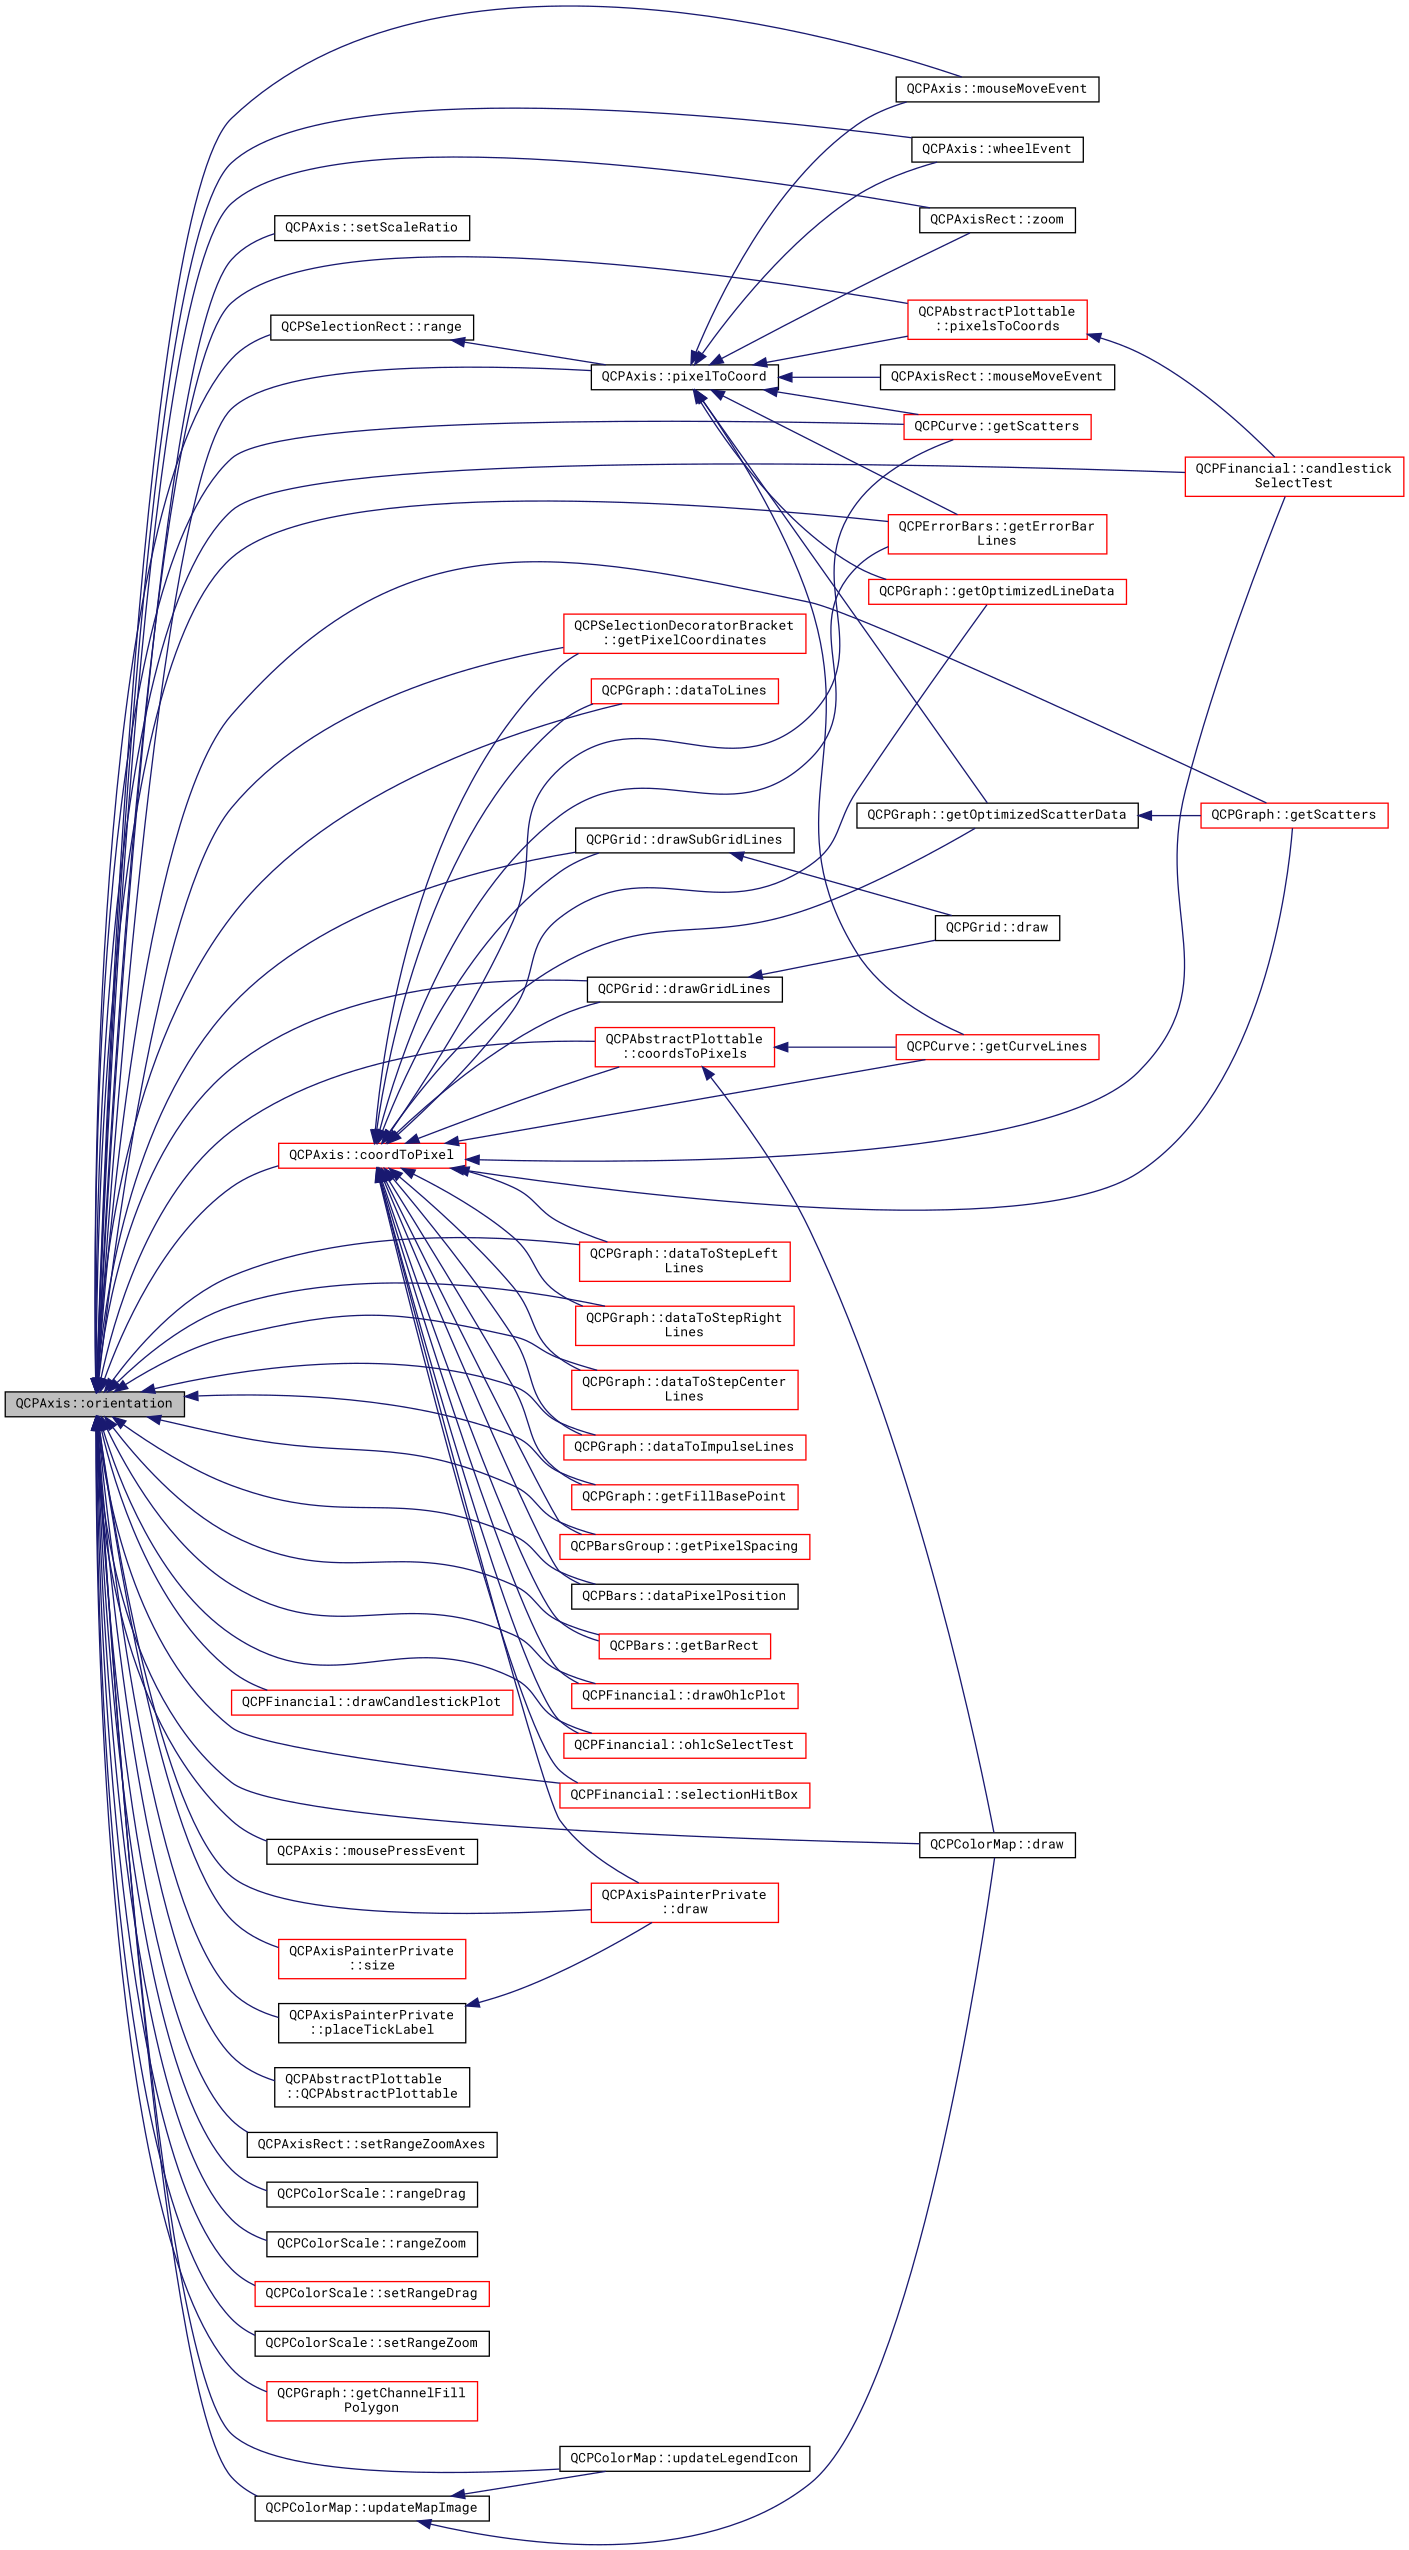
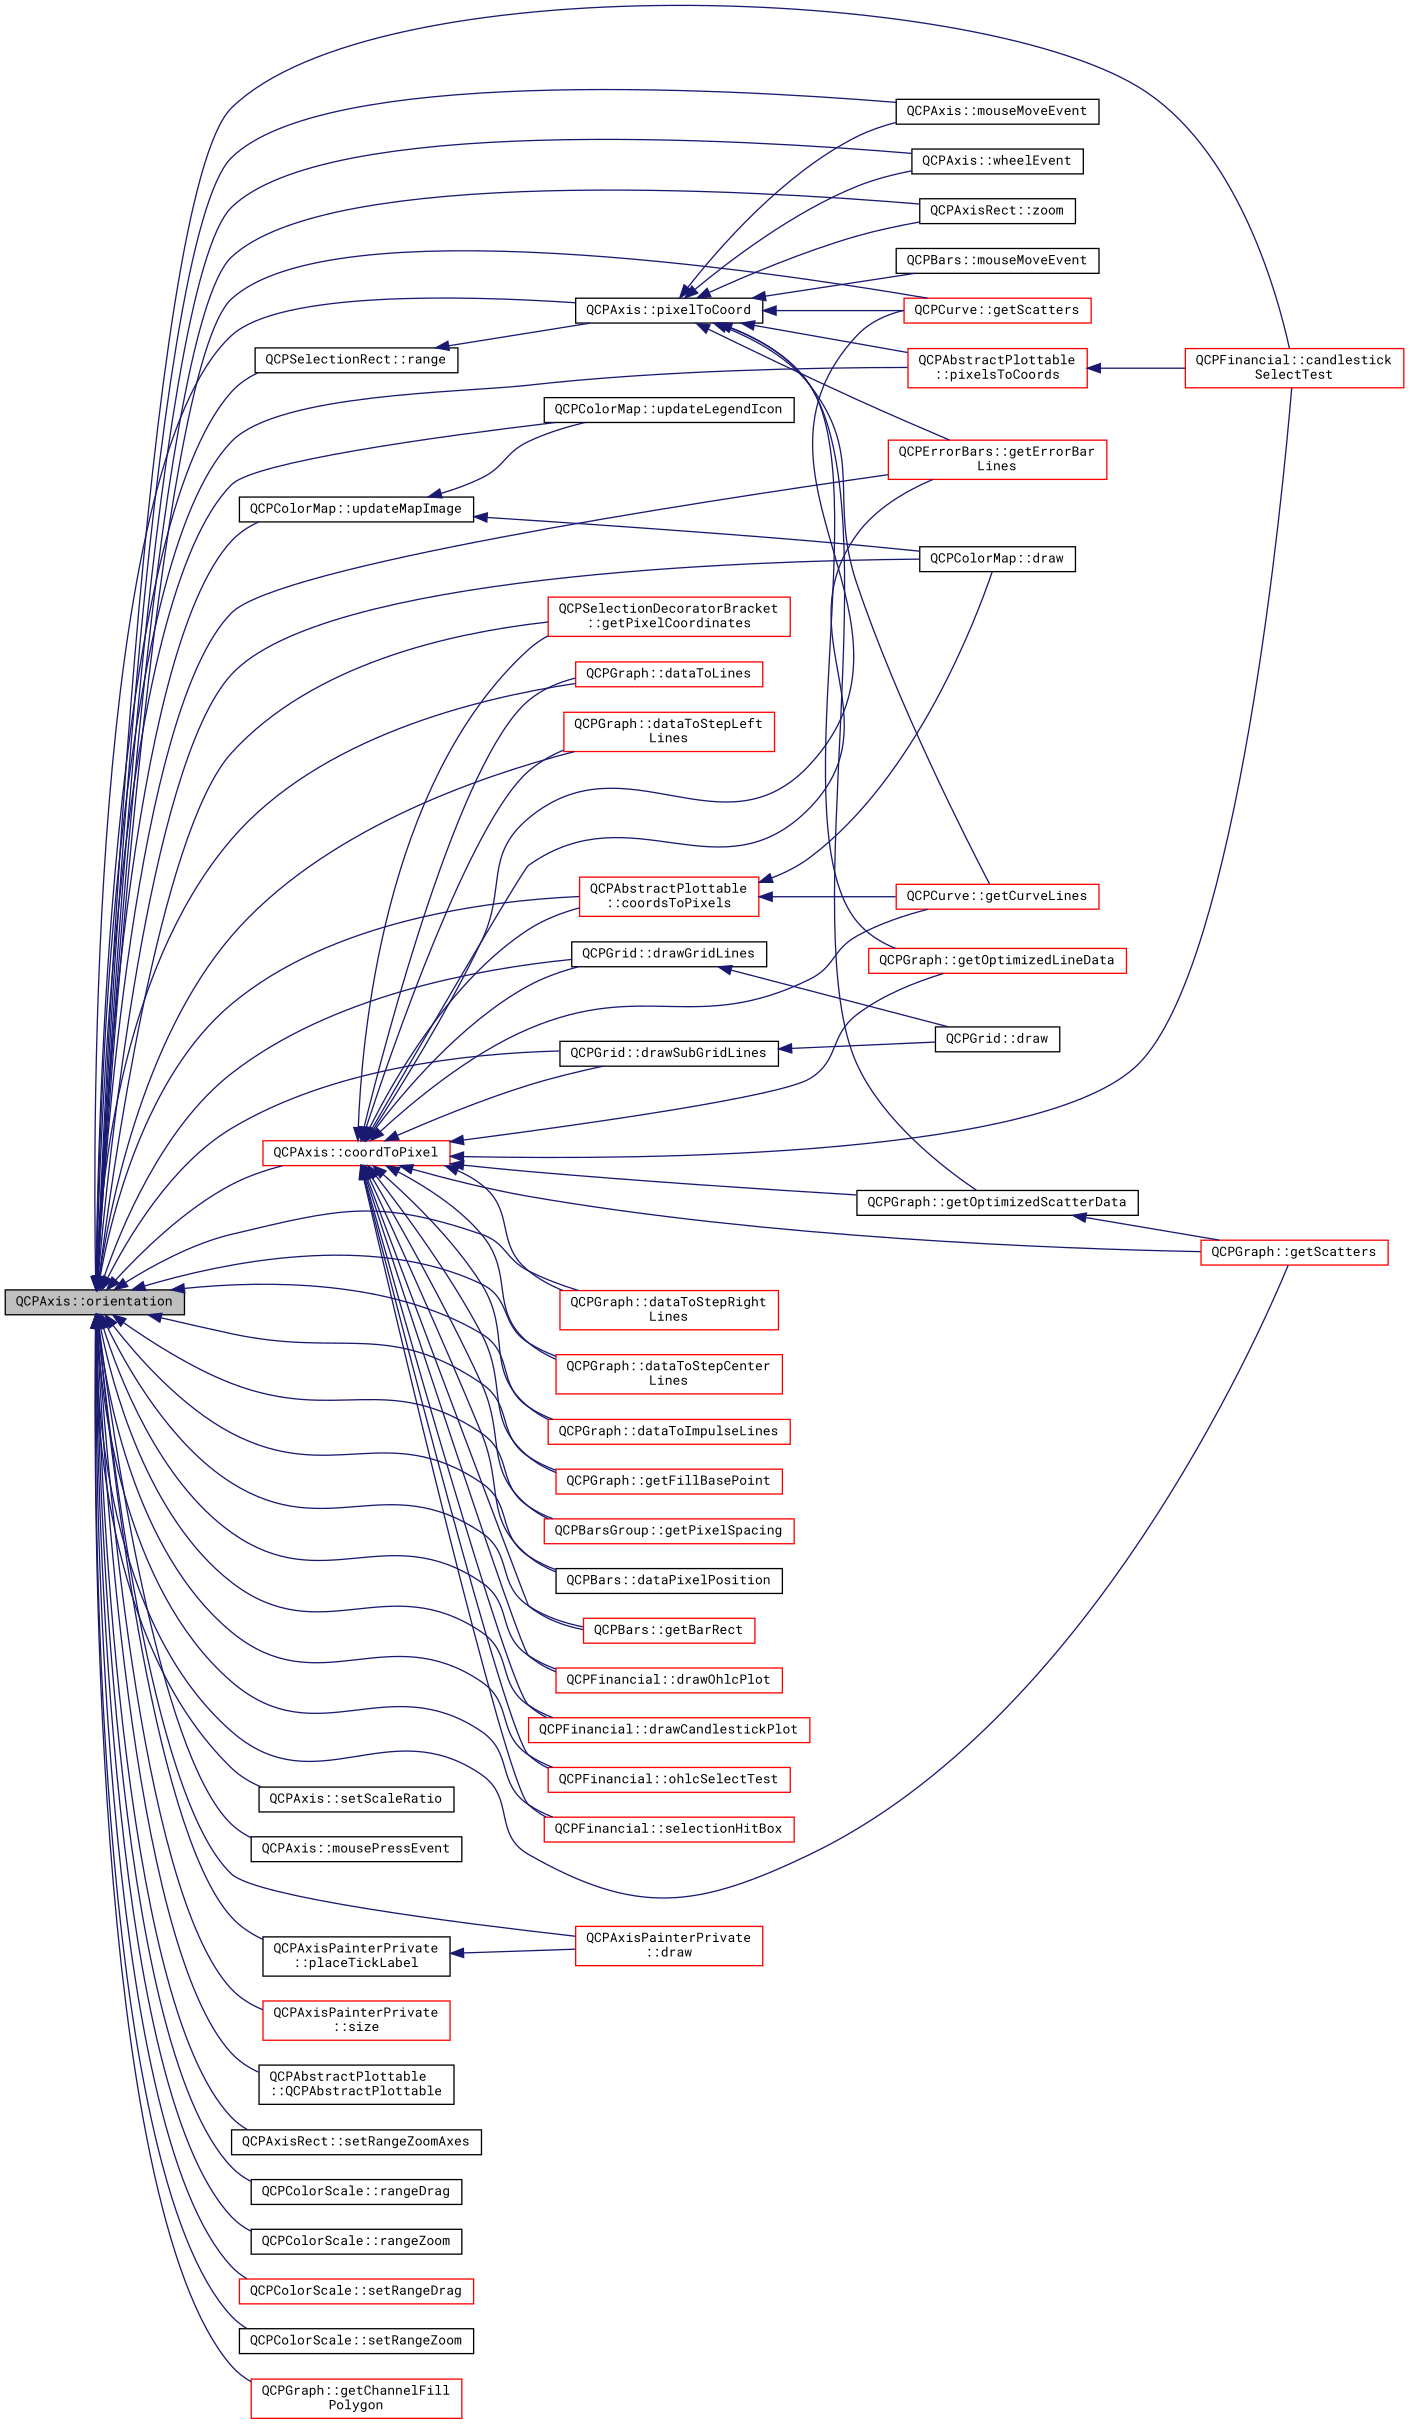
node "QCPAxisRect::mouseMoveEvent": label "QCPAxisRect::mouseMoveEvent" -> "QCPBars::mouseMoveEvent"
edge "QCPAxisPainterPrivate ::draw" -> "QCPAxis::coordToPixel": now "QCPFinancial::drawCandlestickPlot" -> "QCPAxis::coordToPixel"
